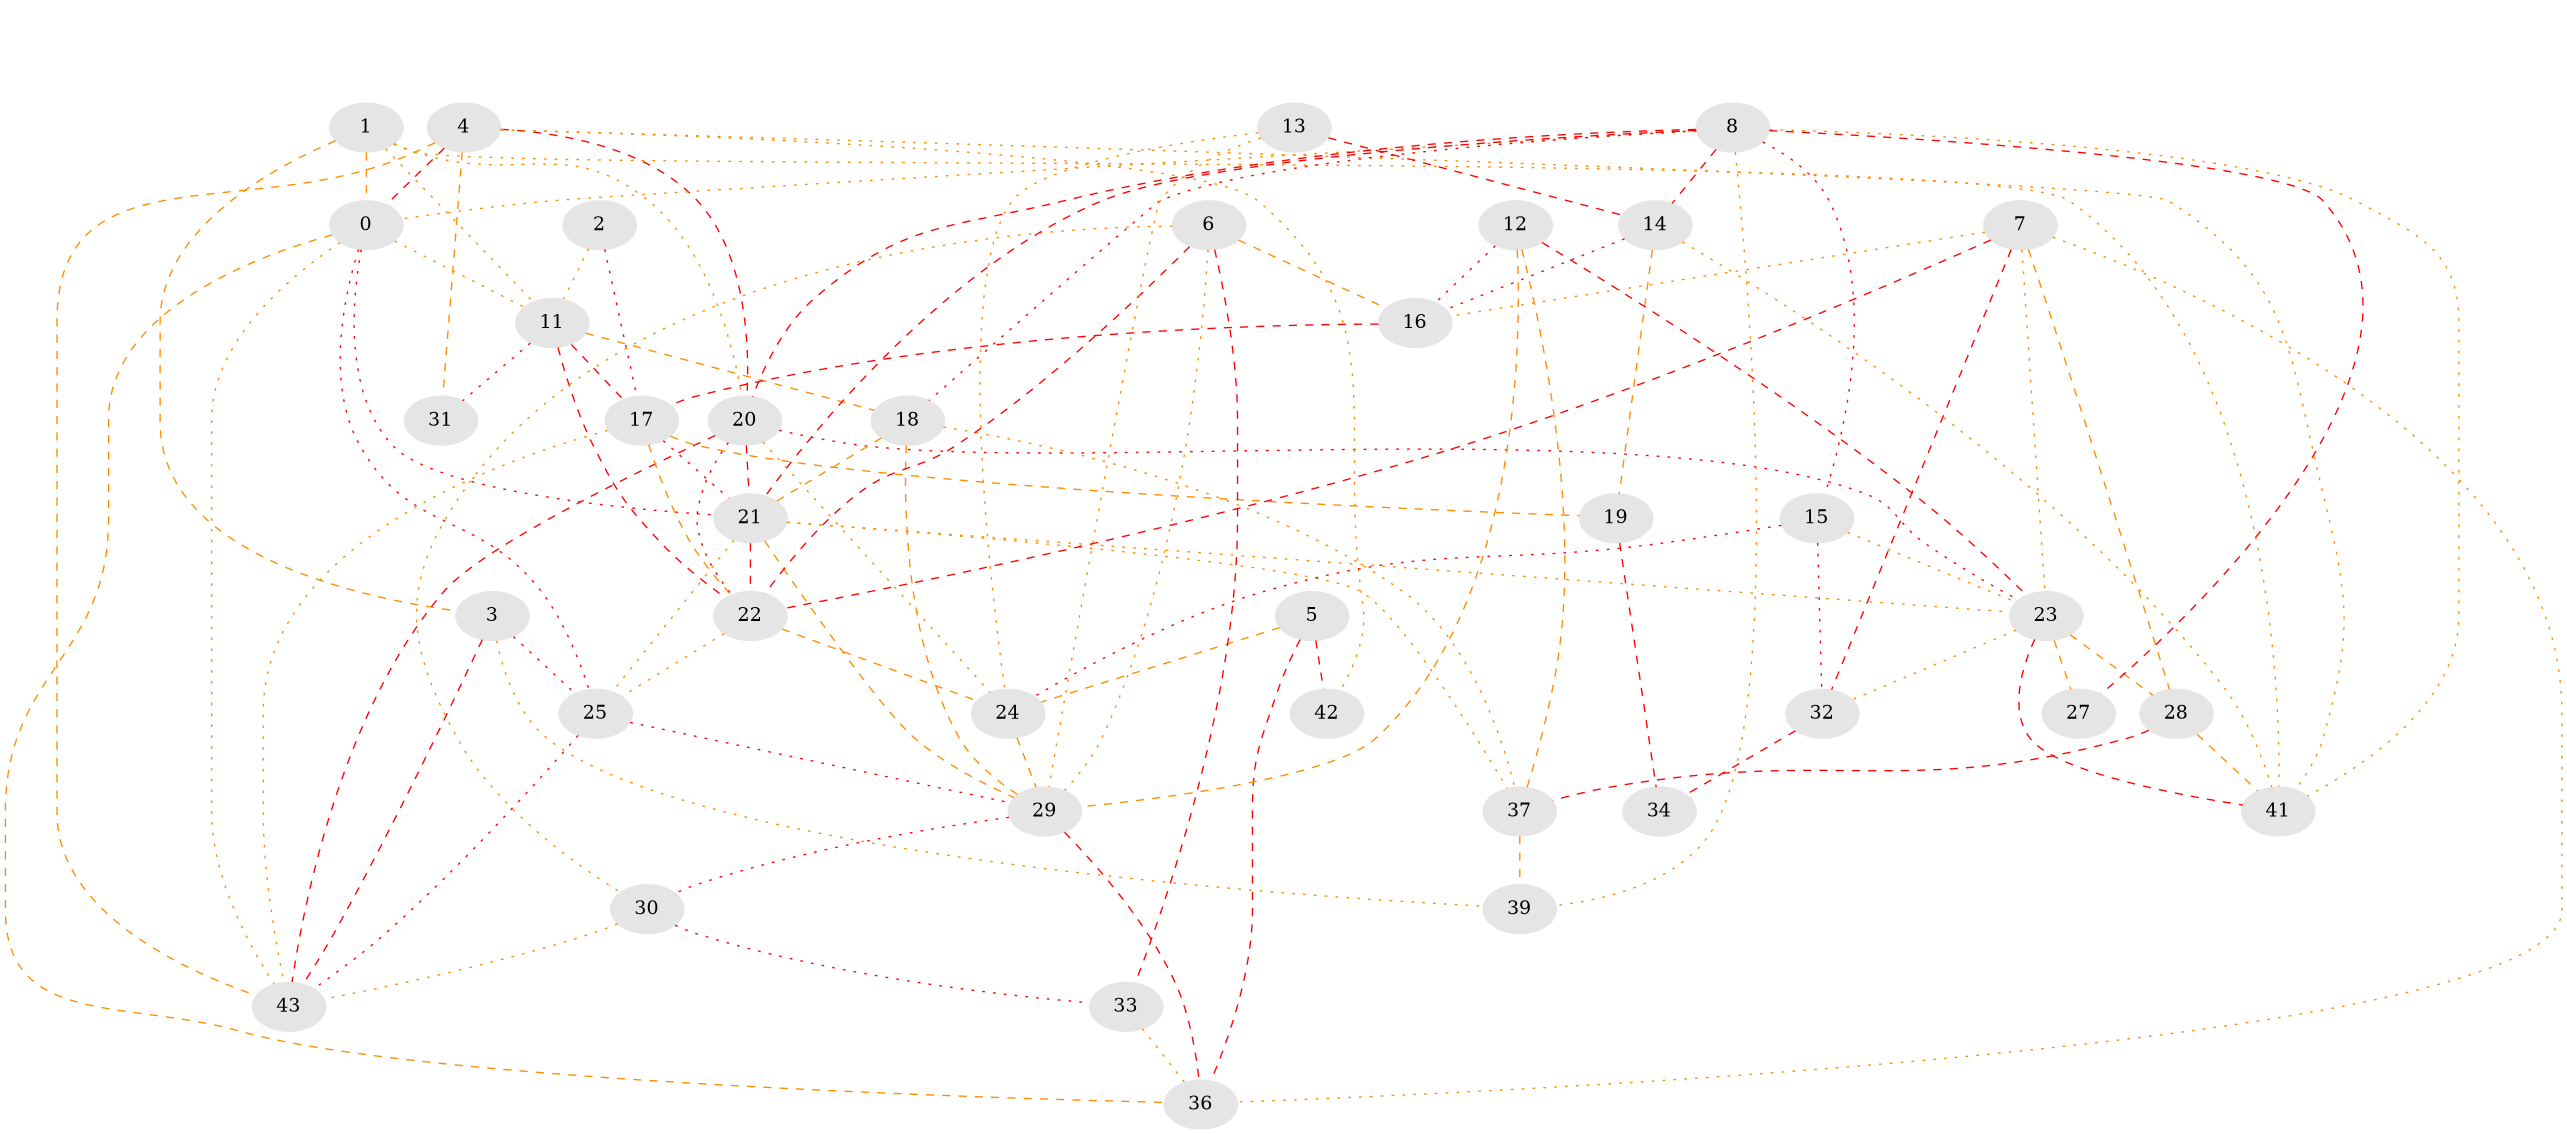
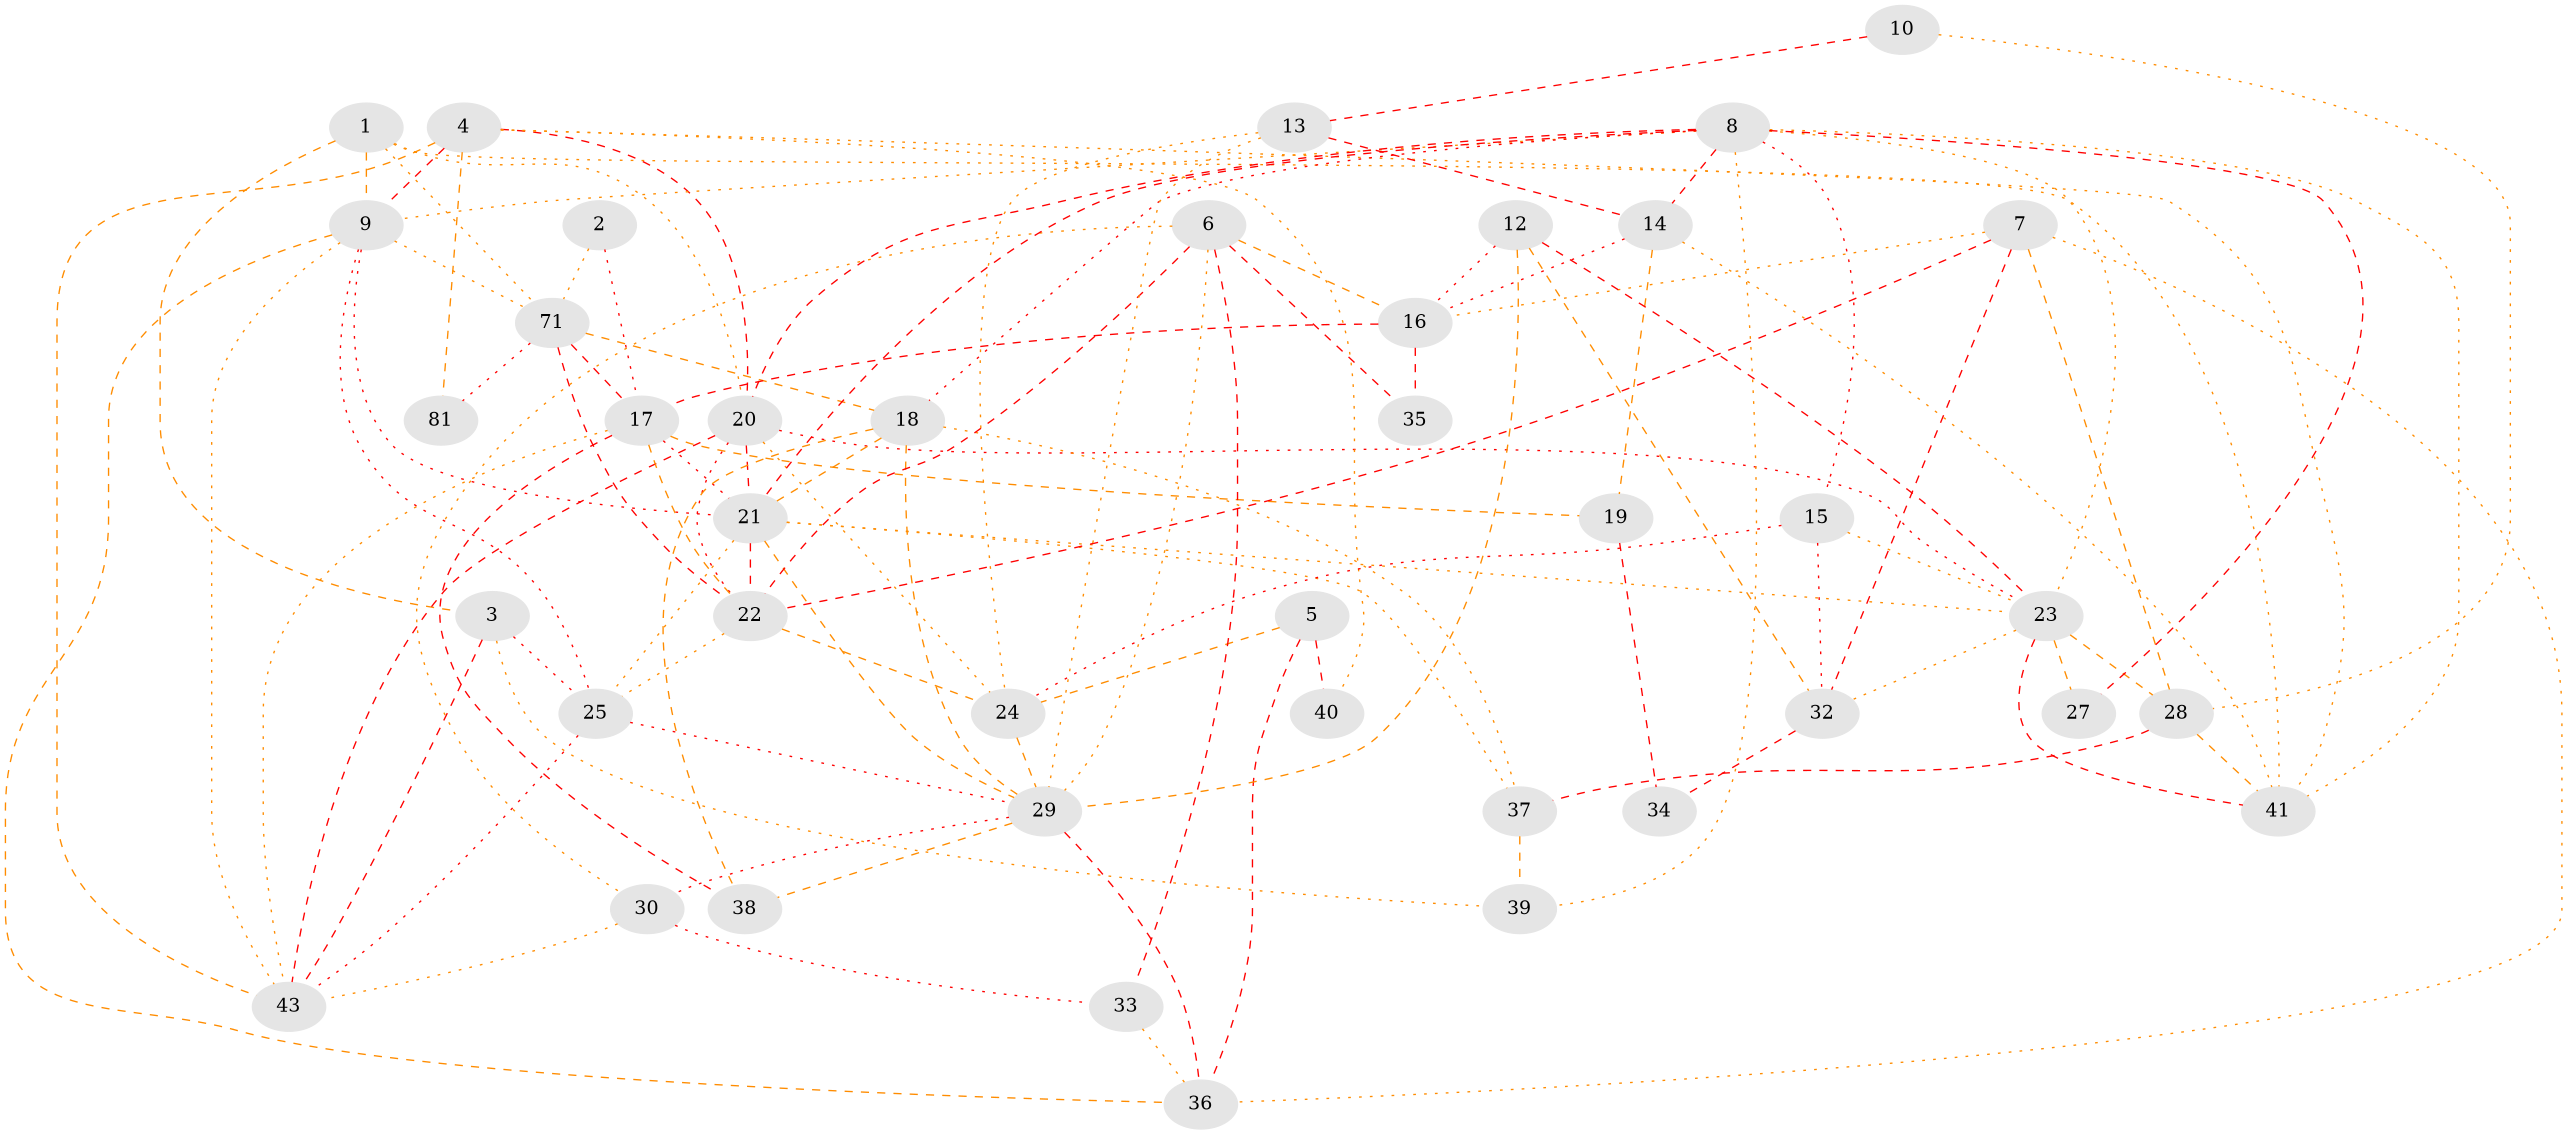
node "10": added
node "0": label "0" -> "9"
node "11": label "11" -> "71"
edge "7" -- "23": now "8" -- "23"
node "31": label "31" -> "81"
node "35": added
edge "12" -- "37": now "12" -- "32"
node "42": label "42" -> "40"
node "38": added
